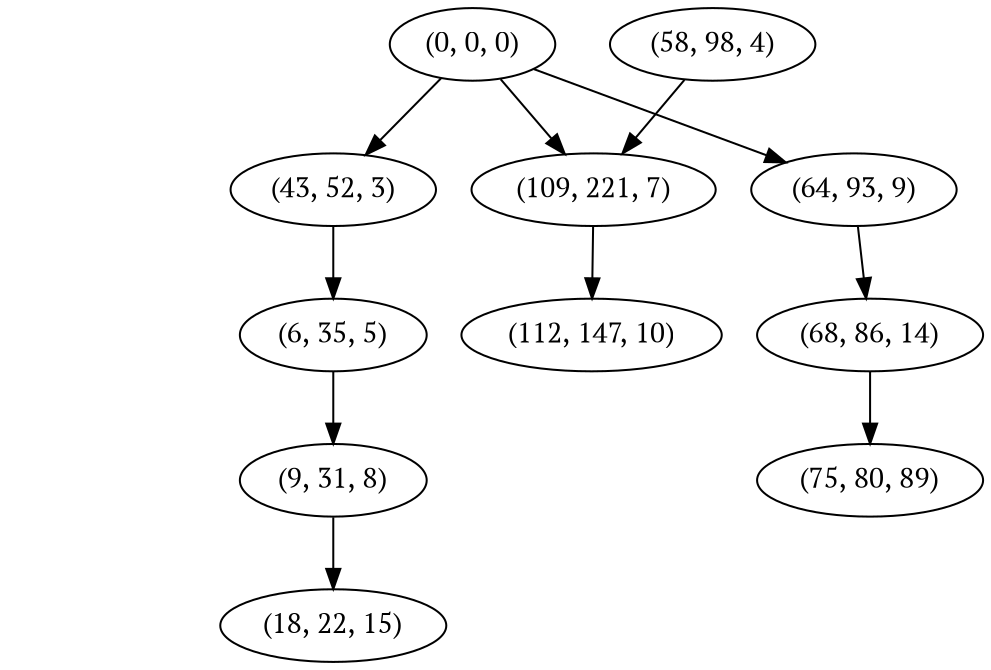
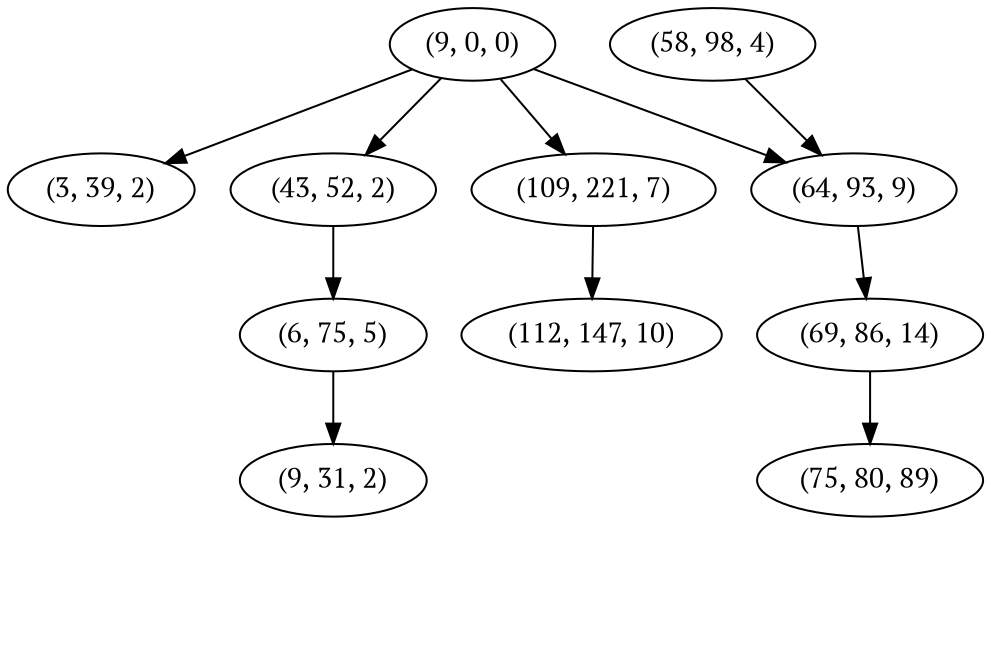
node "(0, 0, 0)": label "(0, 0, 0)" -> "(9, 0, 0)"
edge "(58, 98, 4)" -> "(109, 221, 7)": now "(58, 98, 4)" -> "(64, 93, 9)"
node "(3, 39, 2)": added
node "(43, 52, 3)": label "(43, 52, 3)" -> "(43, 52, 2)"
node "(6, 35, 5)": label "(6, 35, 5)" -> "(6, 75, 5)"
node "(68, 86, 14)": label "(68, 86, 14)" -> "(69, 86, 14)"
node "(9, 31, 8)": label "(9, 31, 8)" -> "(9, 31, 2)"
node "(18, 22, 15)": removed
